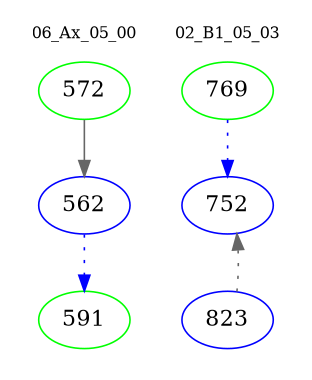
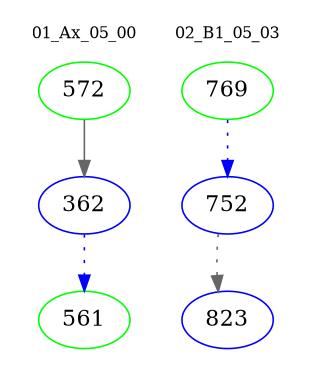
cluster "06_Ax_05_00": label "06_Ax_05_00" -> "01_Ax_05_00"
node "562": label "562" -> "362"
edge "823" -> "752": reversed
node "591": label "591" -> "561"
